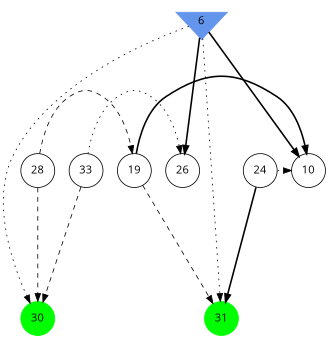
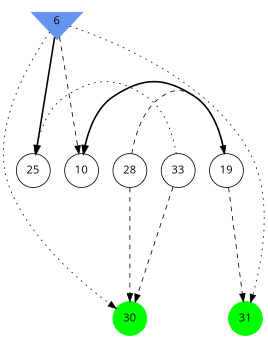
edge "6" -> "10": style bold -> dashed
node "26": label "26" -> "25"
node "24": removed
